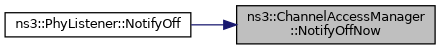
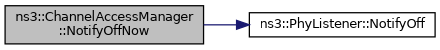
edge "ns3::PhyListener::NotifyOff" -> "ns3::ChannelAccessManager ::NotifyOffNow": reversed
